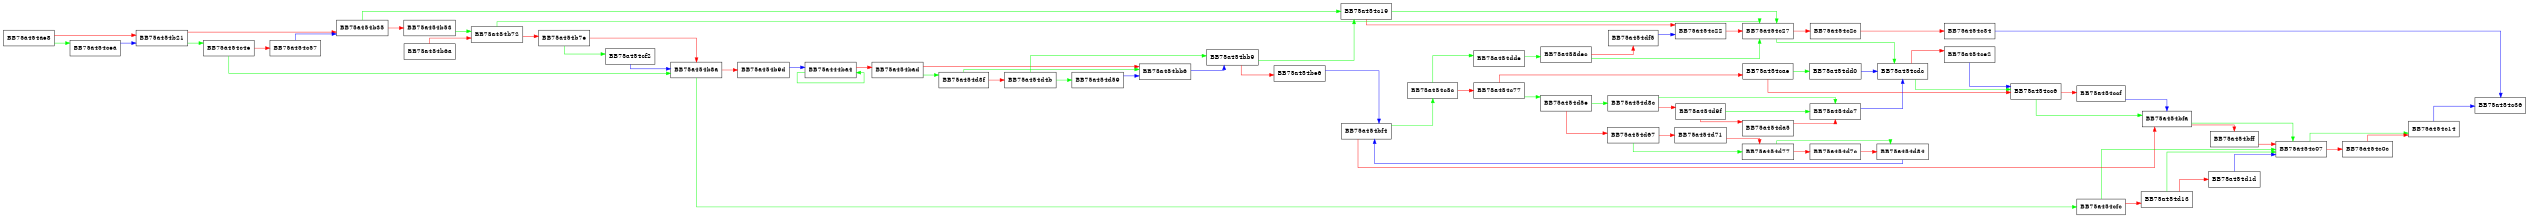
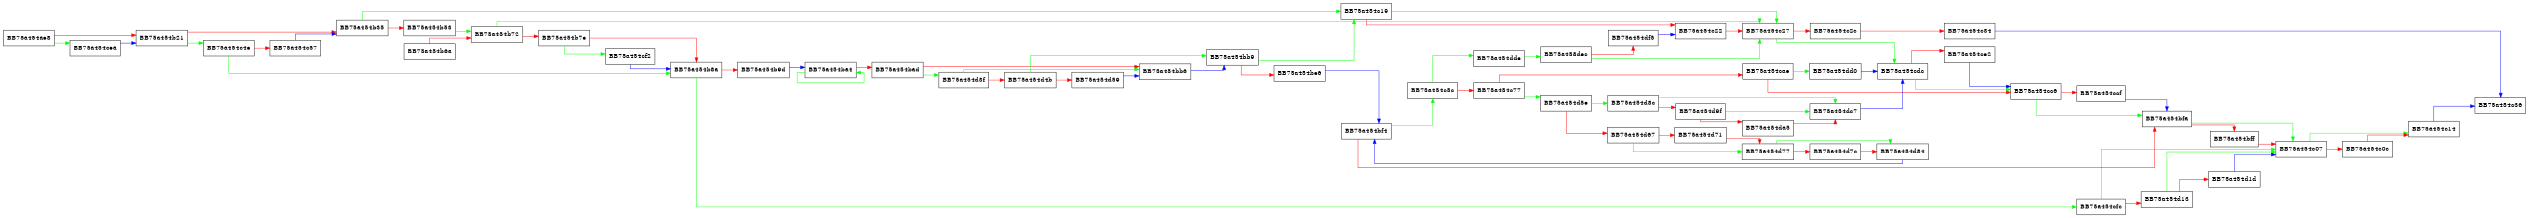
node "BB75a444ba4": label "BB75a444ba4" -> "BB75a454ba4"
edge "BB75a454d4b" -> "BB75a454d59": color green -> red
